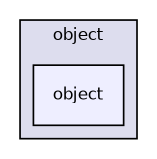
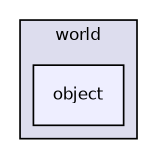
cluster "object": label "object" -> "world"
